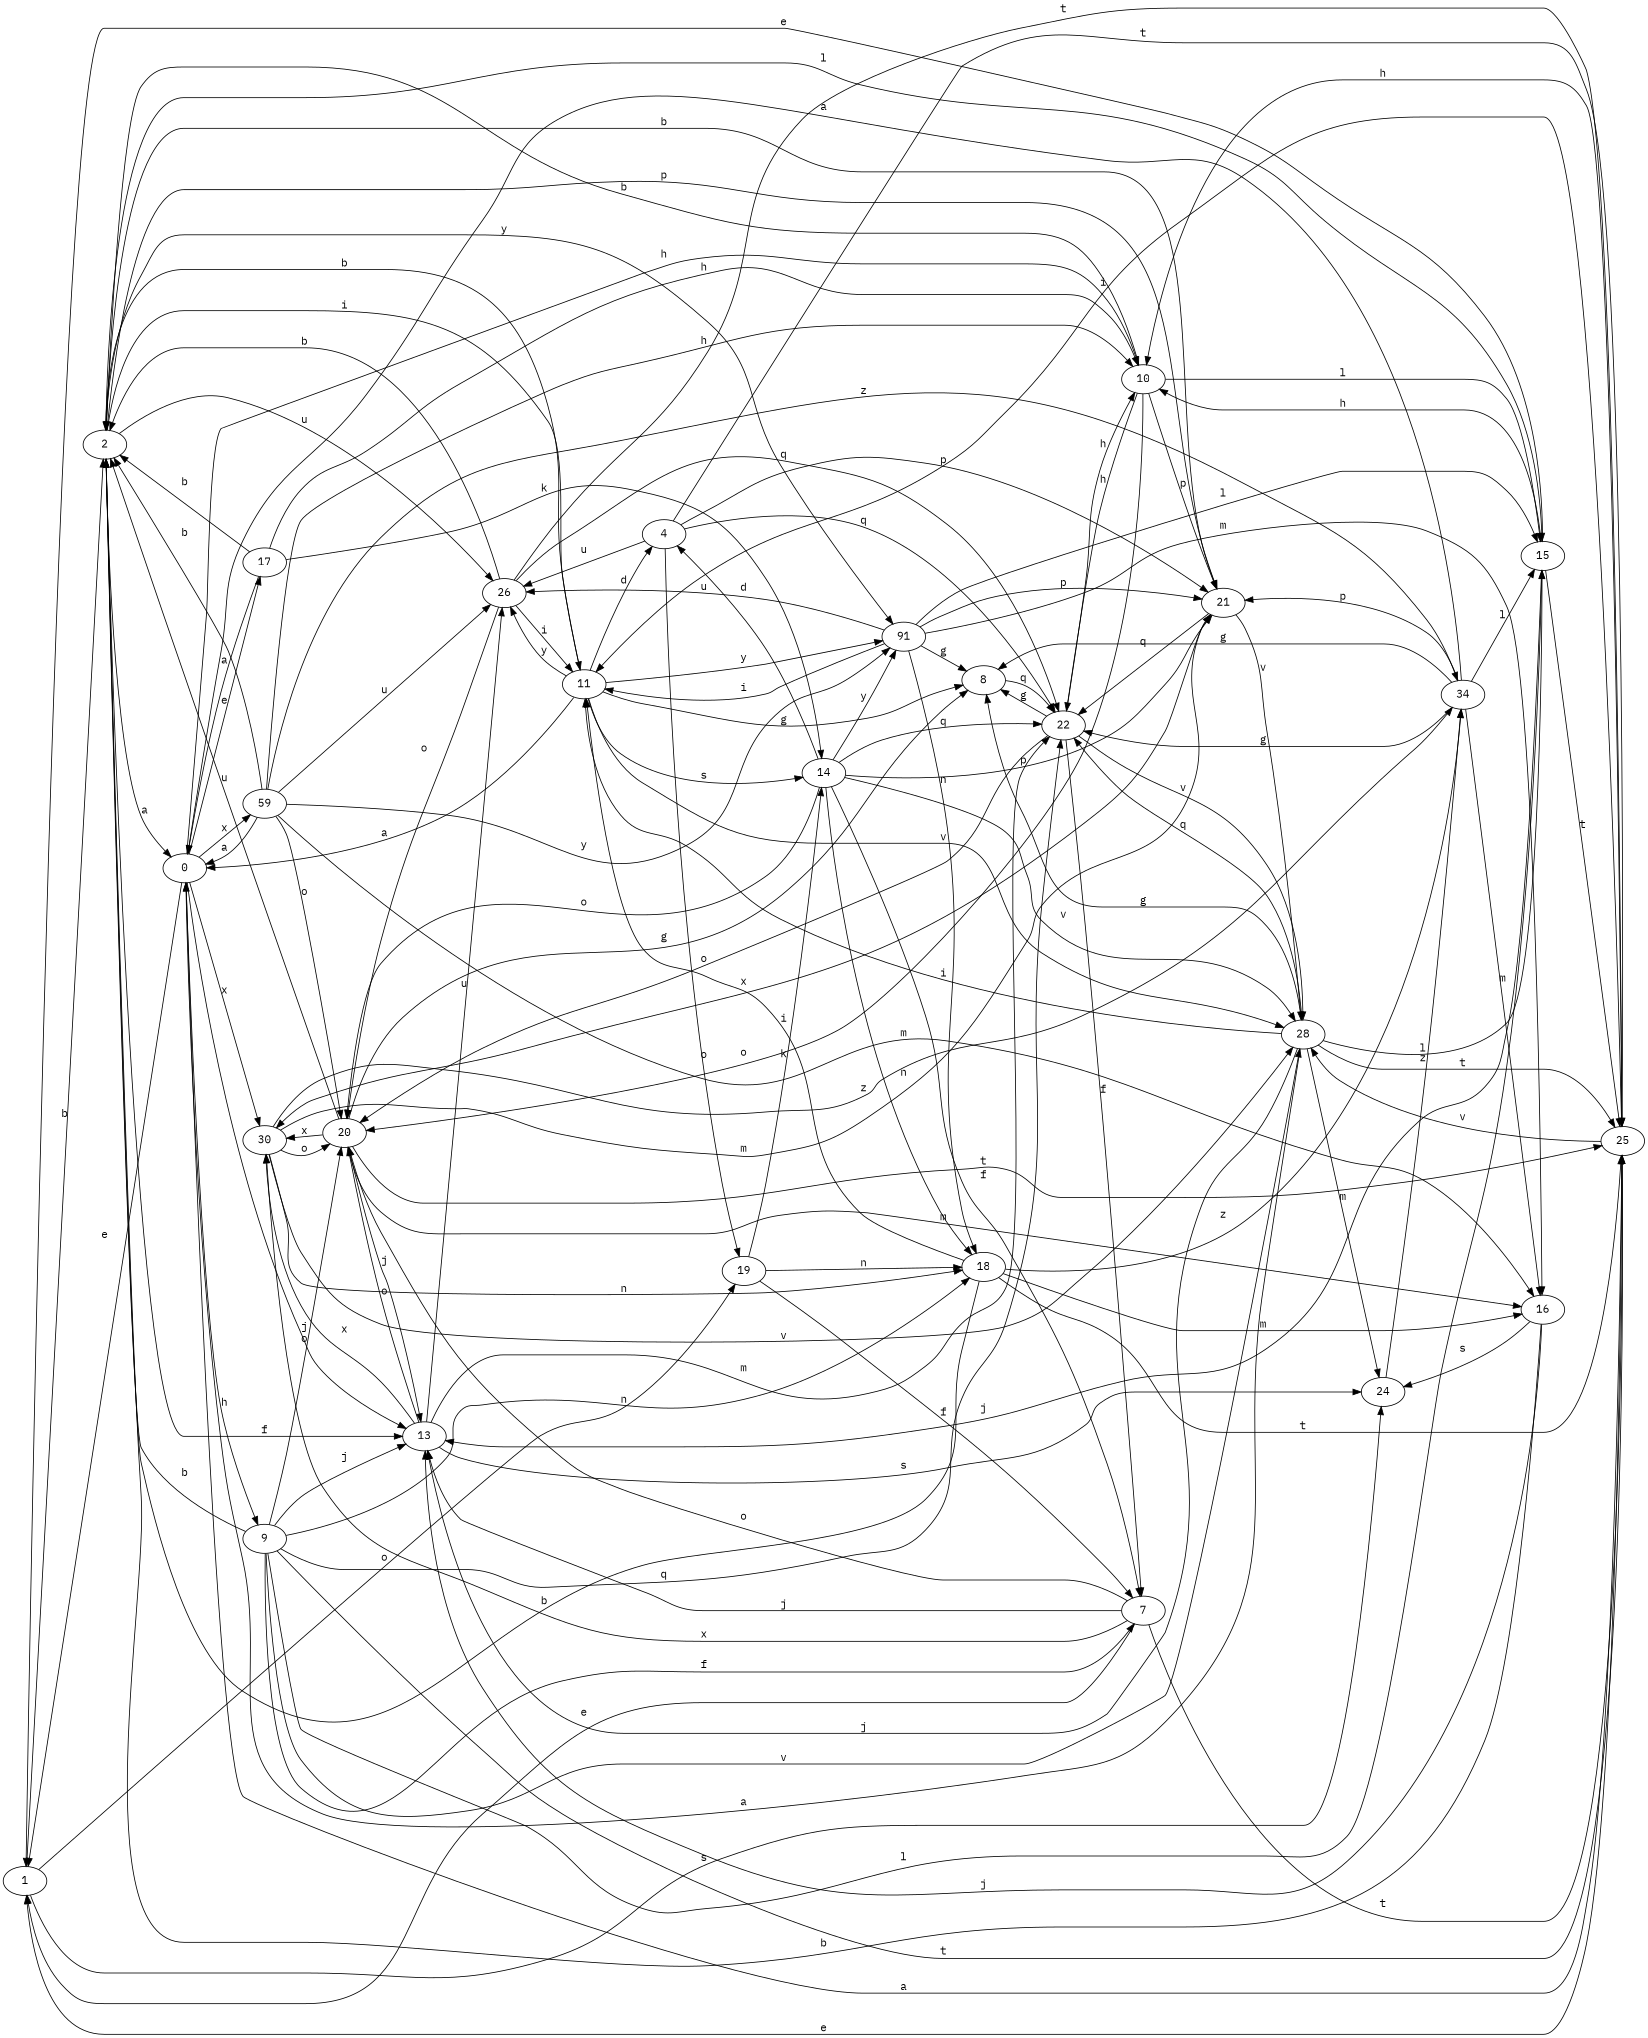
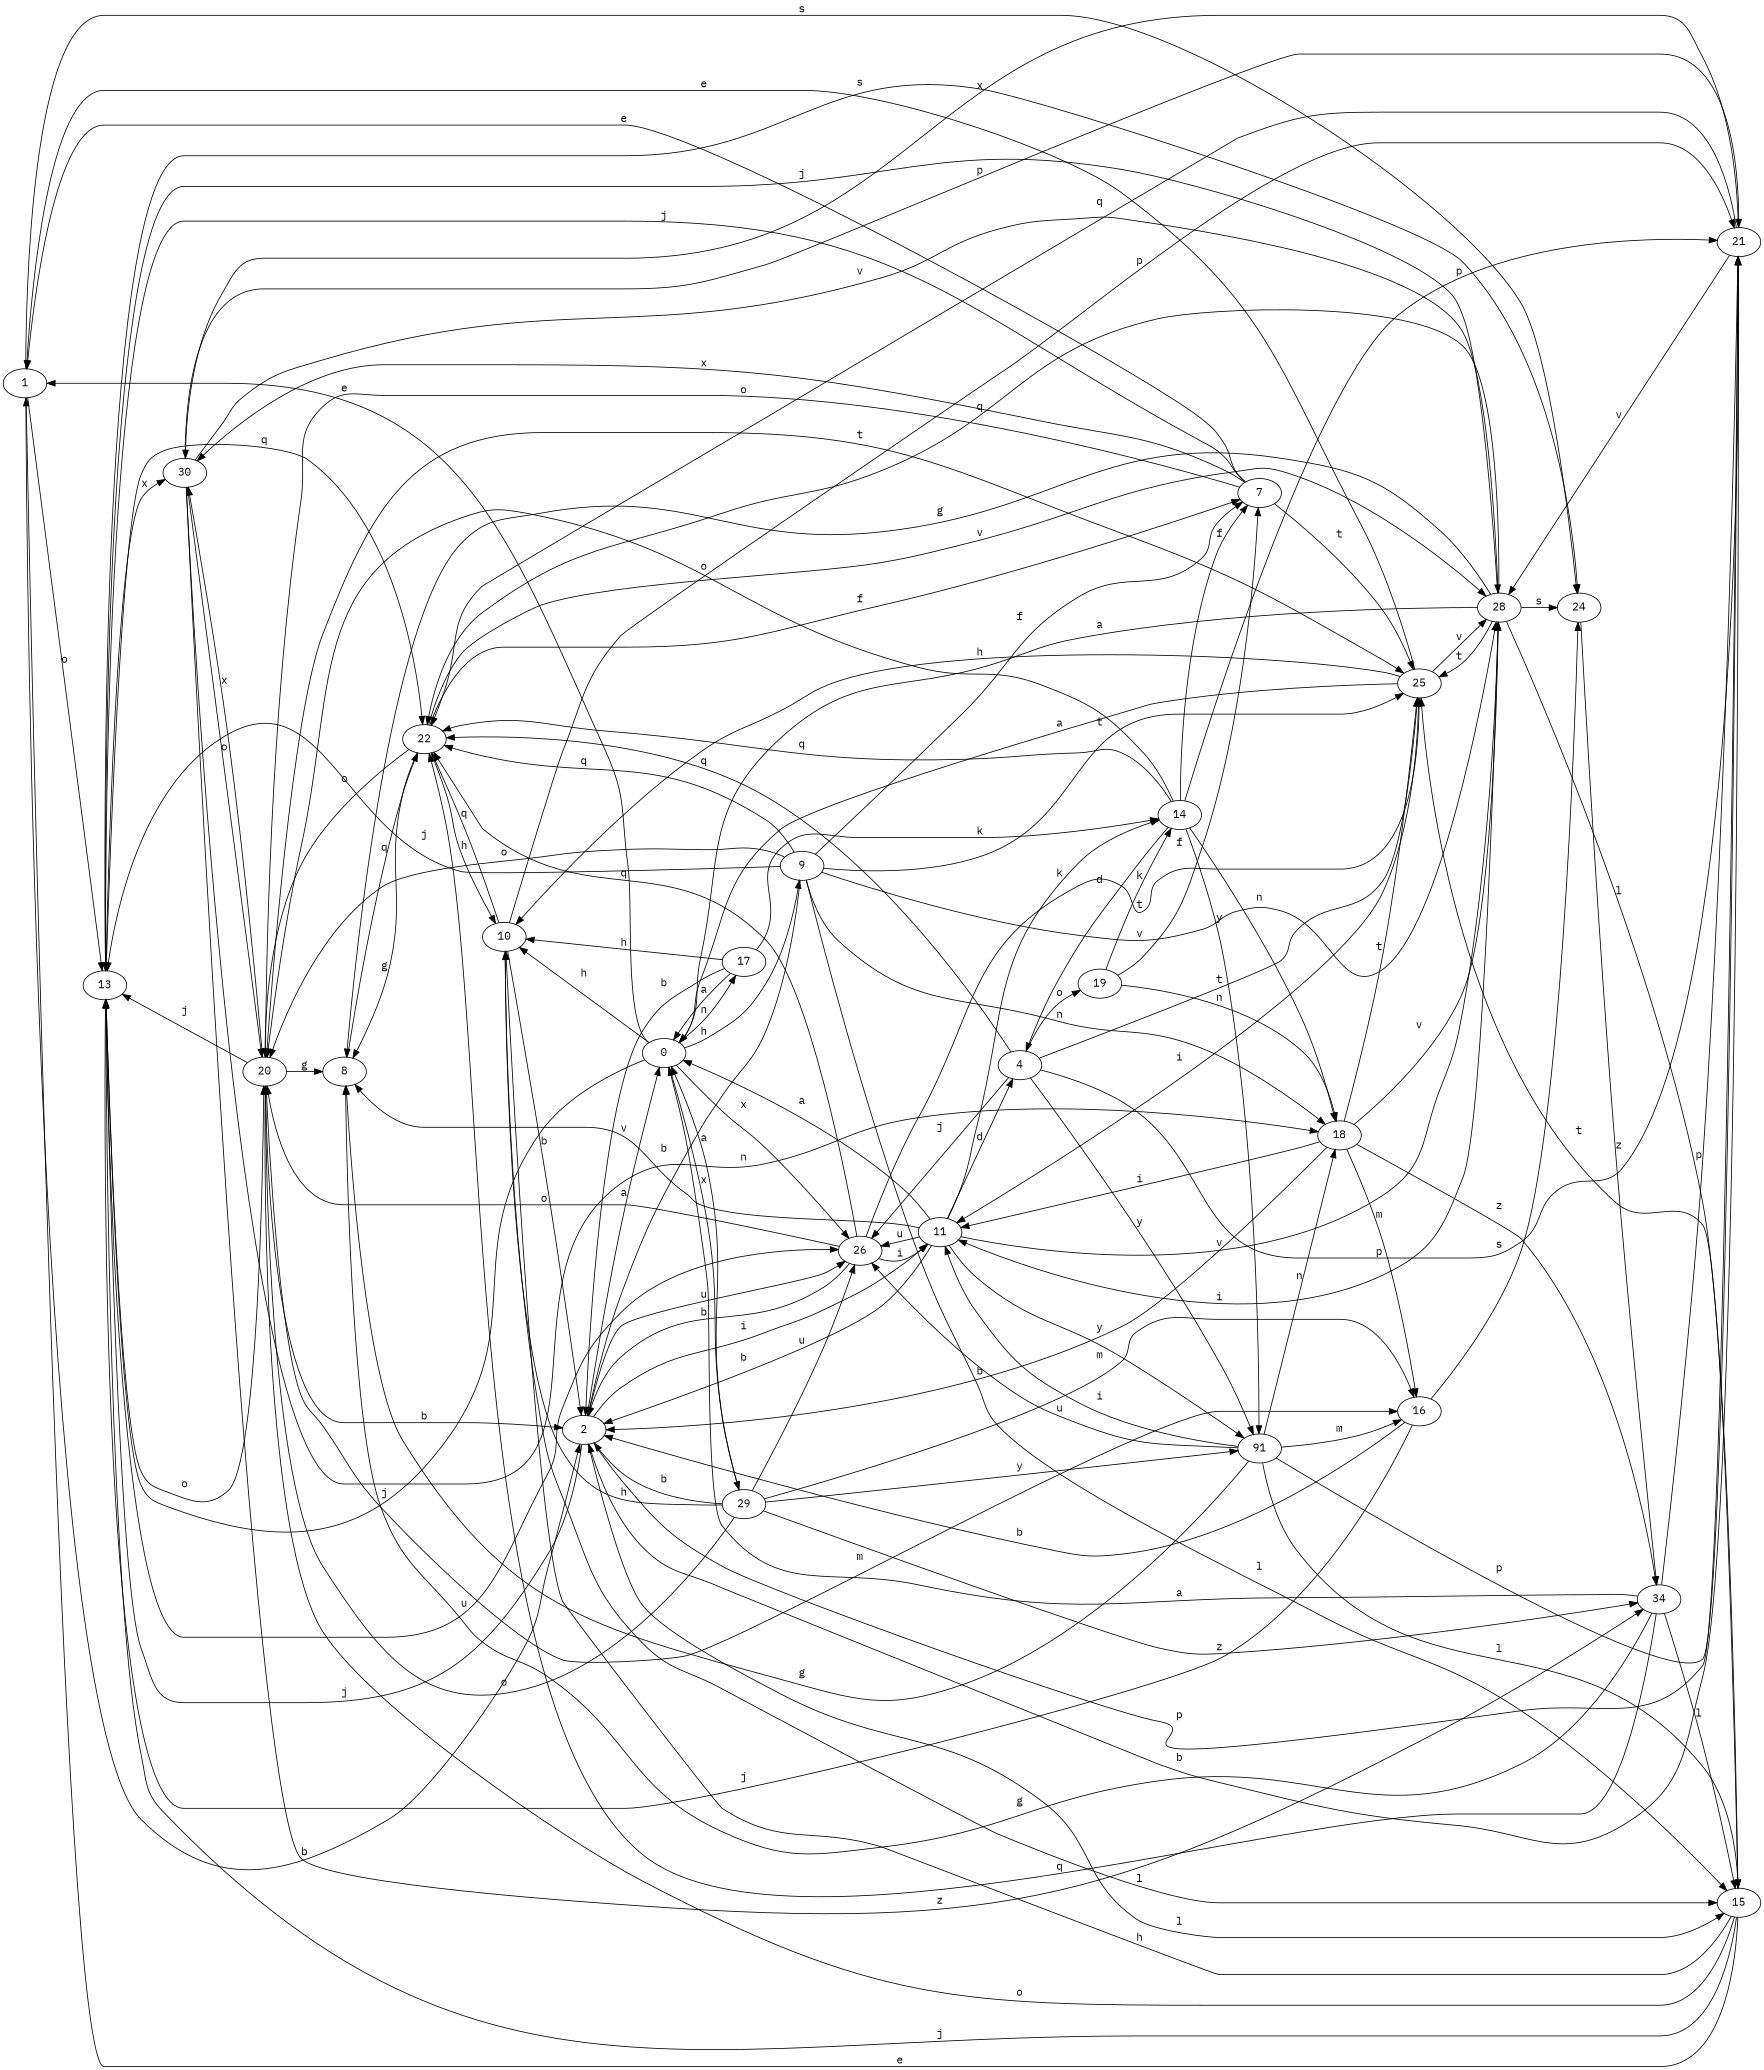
edge "2" -> "91": now "4" -> "91"
edge "10" -> "22": label "h" -> "q"
edge "4" -> "26": label "u" -> "j"
edge "11" -> "26": label "y" -> "u"
edge "0" -> "17": label "e" -> "n"
edge "11" -> "8": label "g" -> "v"
edge "34" -> "22": label "g" -> "q"
edge "11" -> "14": label "s" -> "k"
edge "20" -> "2": label "u" -> "b"
node "59": label "59" -> "29"
edge "14" -> "28": now "18" -> "28"
edge "10" -> "20": now "15" -> "20"
edge "34" -> "16": removed, label "m"
edge "0" -> "30": now "0" -> "26"
edge "30" -> "21": label "m" -> "p"
edge "28" -> "24": label "m" -> "s"
edge "13" -> "22": label "m" -> "q"
edge "2" -> "13": label "f" -> "j"
edge "1" -> "19": now "1" -> "13"
